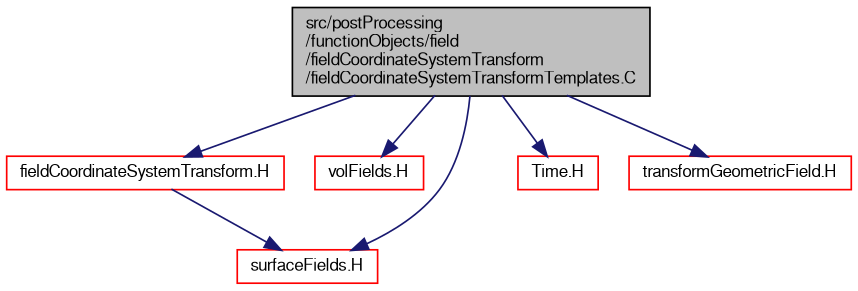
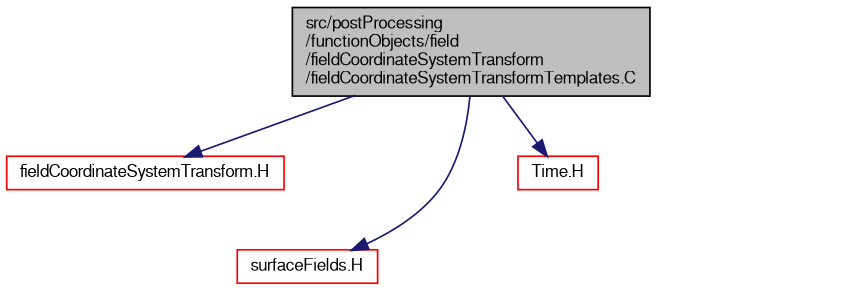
node "volFields.H": removed
node "transformGeometricField.H": removed
edge "fieldCoordinateSystemTransform.H" -> "surfaceFields.H": removed
